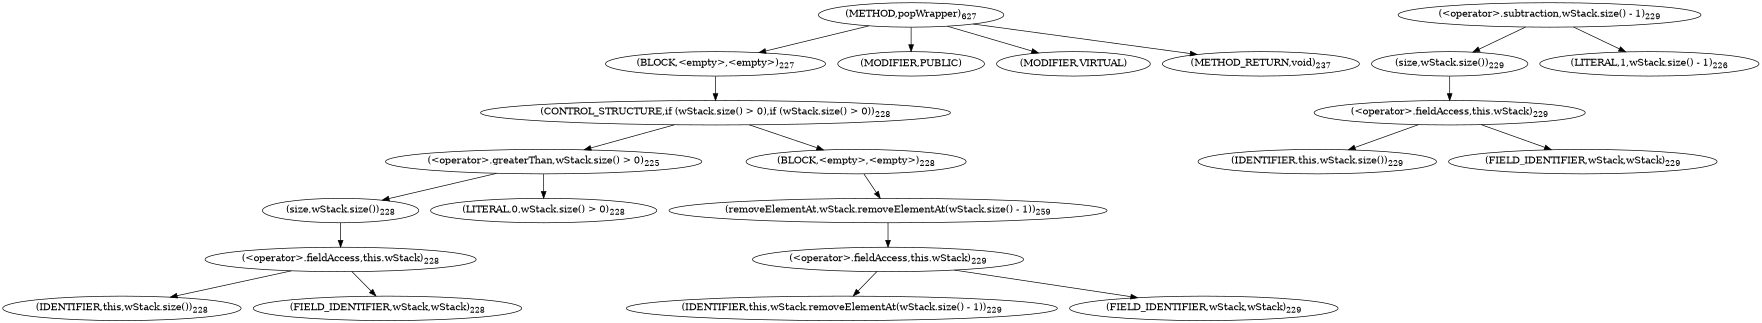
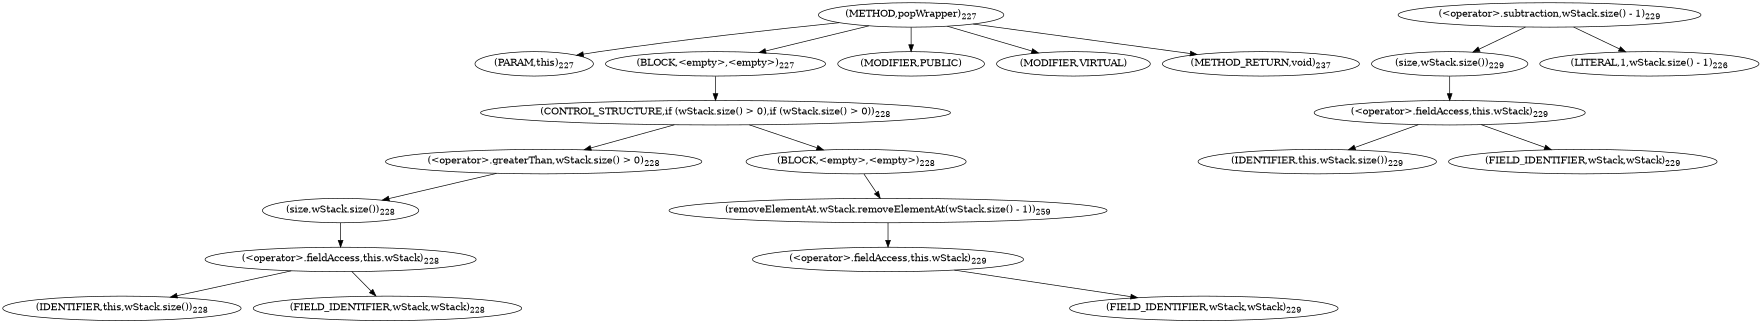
node "(METHOD,popWrapper)": text "627" -> "227"
node "(PARAM,this)": added
node "(<operator>.greaterThan,wStack.size() > 0)": text "225" -> "228"
node "(LITERAL,0,wStack.size() > 0)": removed
node "(IDENTIFIER,this,wStack.removeElementAt(wStack.size() - 1))": removed
